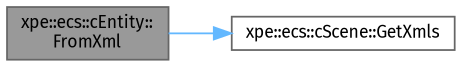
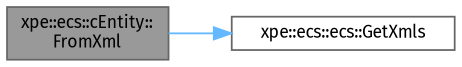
node "xpe::ecs::cScene::GetXmls": label "xpe::ecs::cScene::GetXmls" -> "xpe::ecs::ecs::GetXmls"
